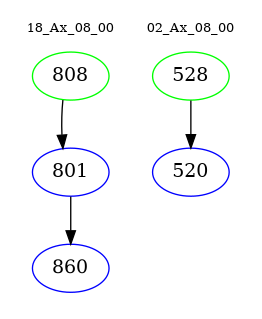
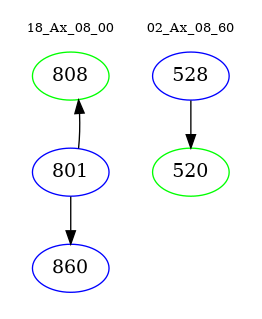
cluster "02_Ax_08_00": label "02_Ax_08_00" -> "02_Ax_08_60"
node "528": color green -> blue
edge "808" -> "801": reversed
node "520": color blue -> green
